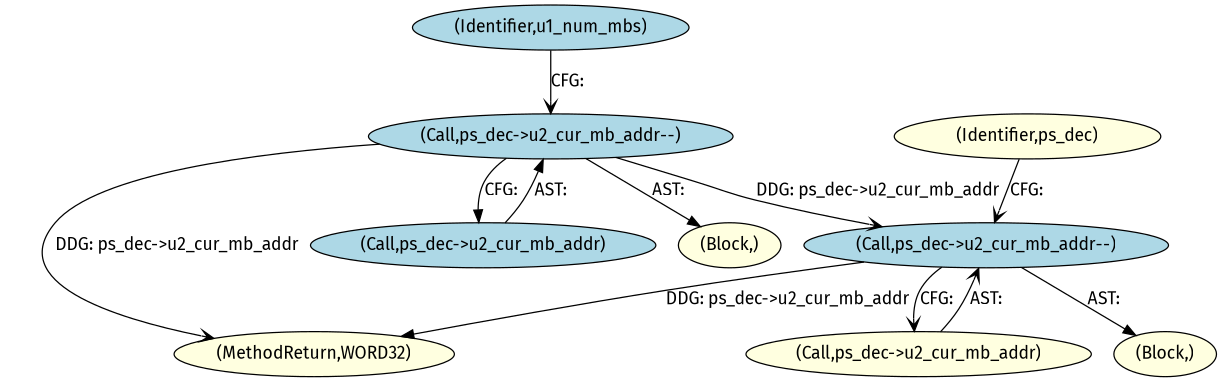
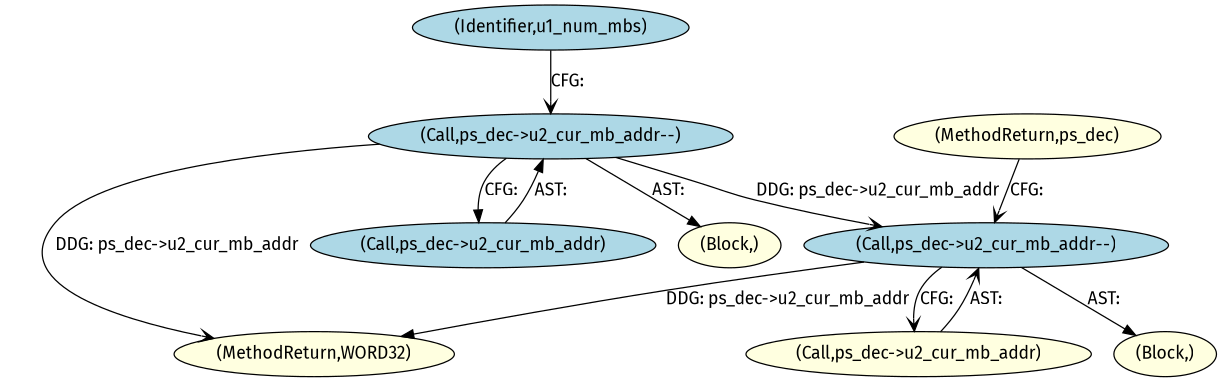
node "(Identifier,ps_dec)": label "(Identifier,ps_dec)" -> "(MethodReturn,ps_dec)"
